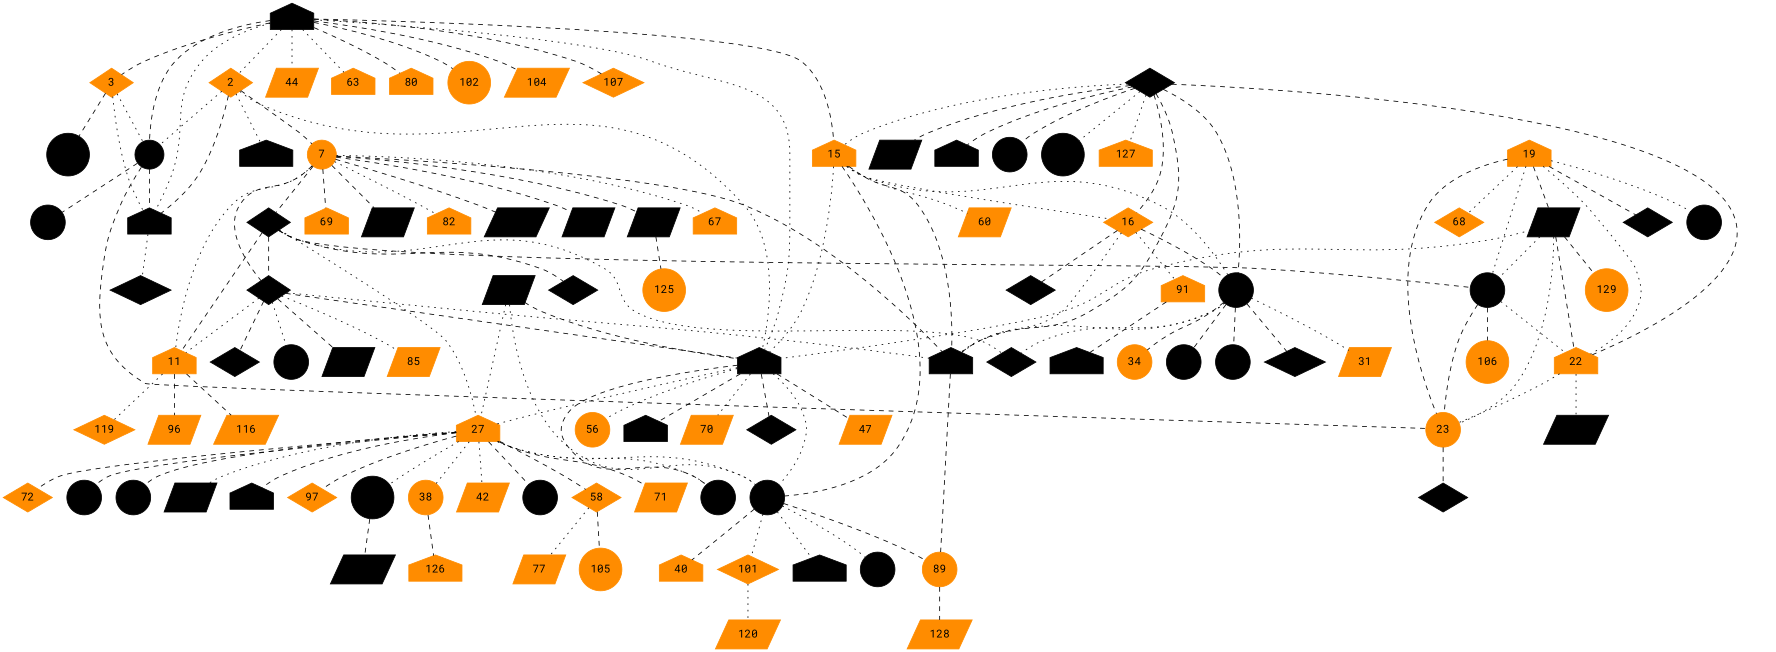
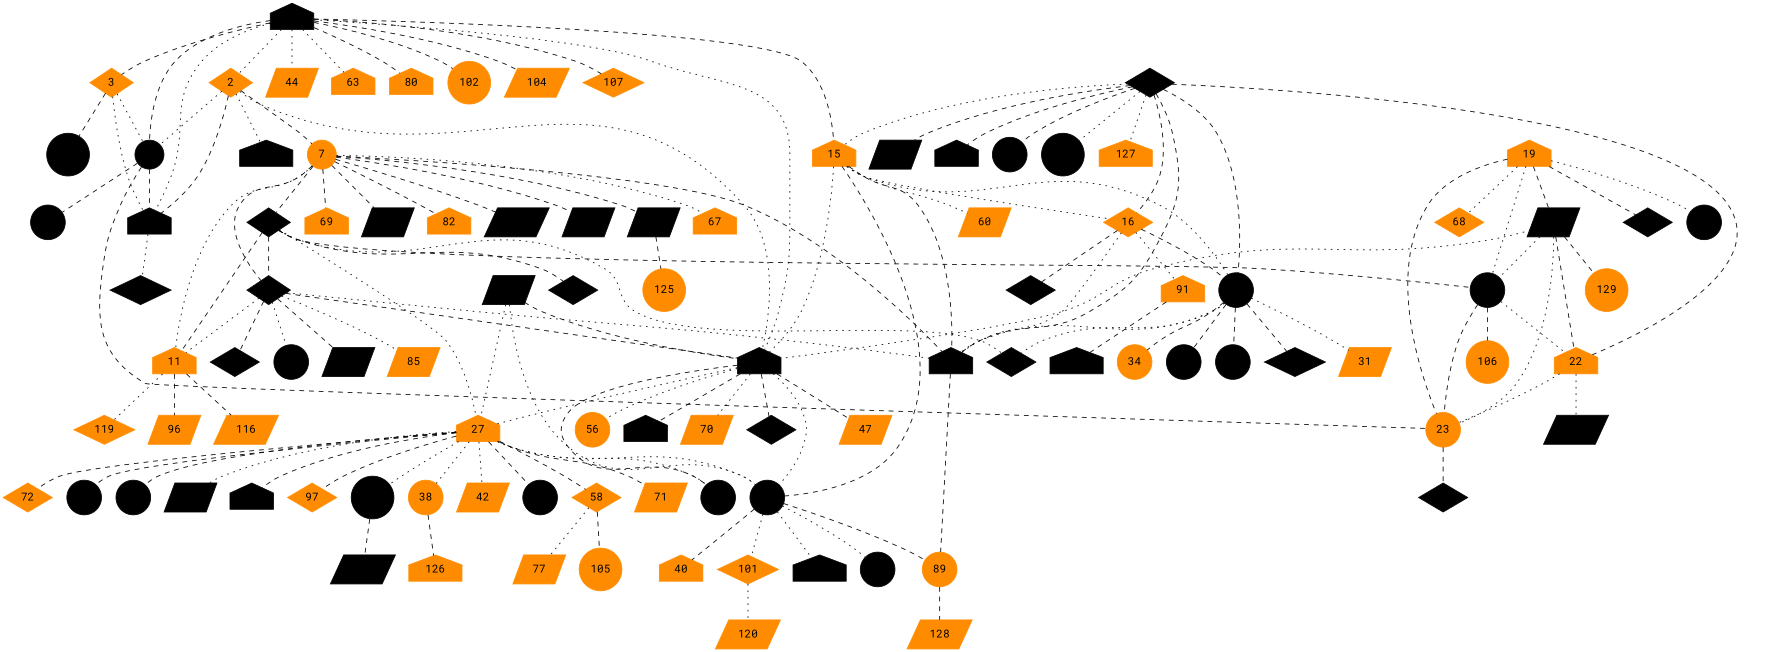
edge "7" -- "82": style dotted -> dashed
edge "19" -- "22": removed
